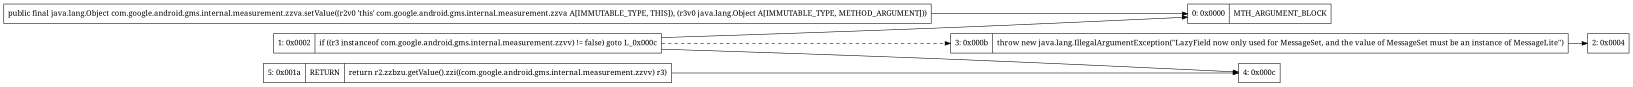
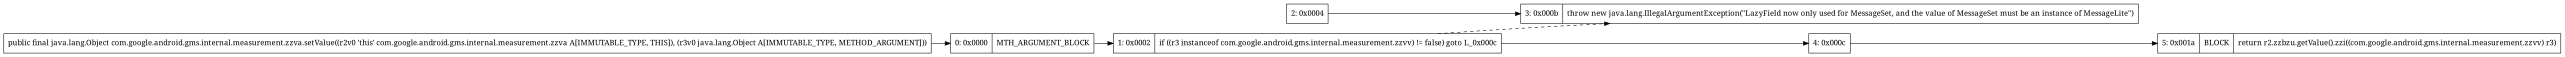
edge "1: 0x0002" -> "0: 0x0000": reversed
edge "3: 0x000b" -> "2: 0x0004": reversed
node "5: 0x001a": text "RETURN" -> "BLOCK"
edge "5: 0x001a" -> "4: 0x000c": reversed
